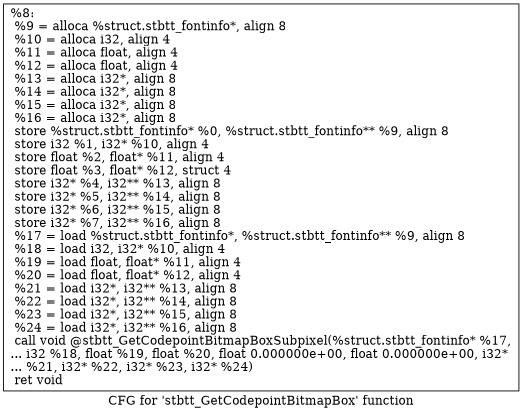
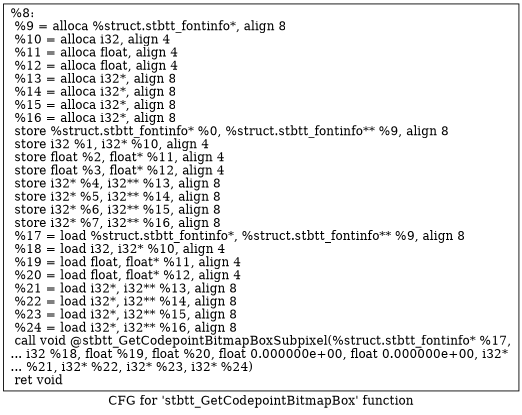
node "%8:": text "store float %3, float* %12, struct 4" -> "store float %3, float* %12, align 4"
